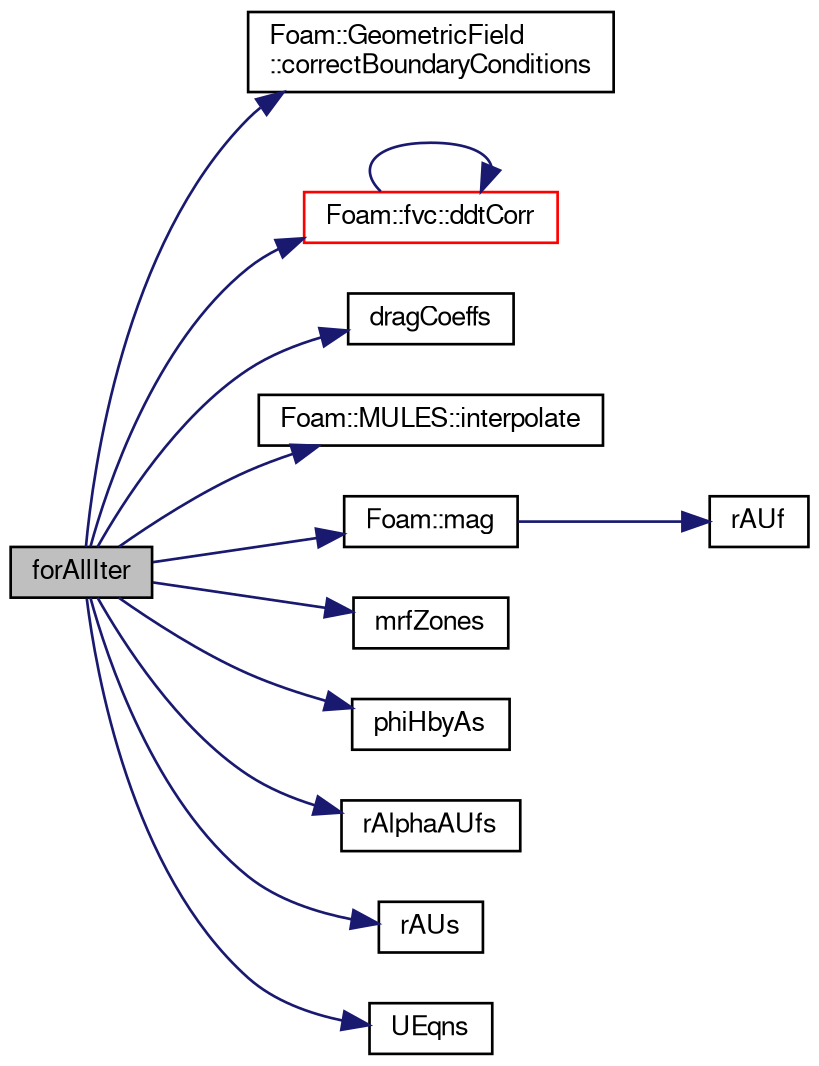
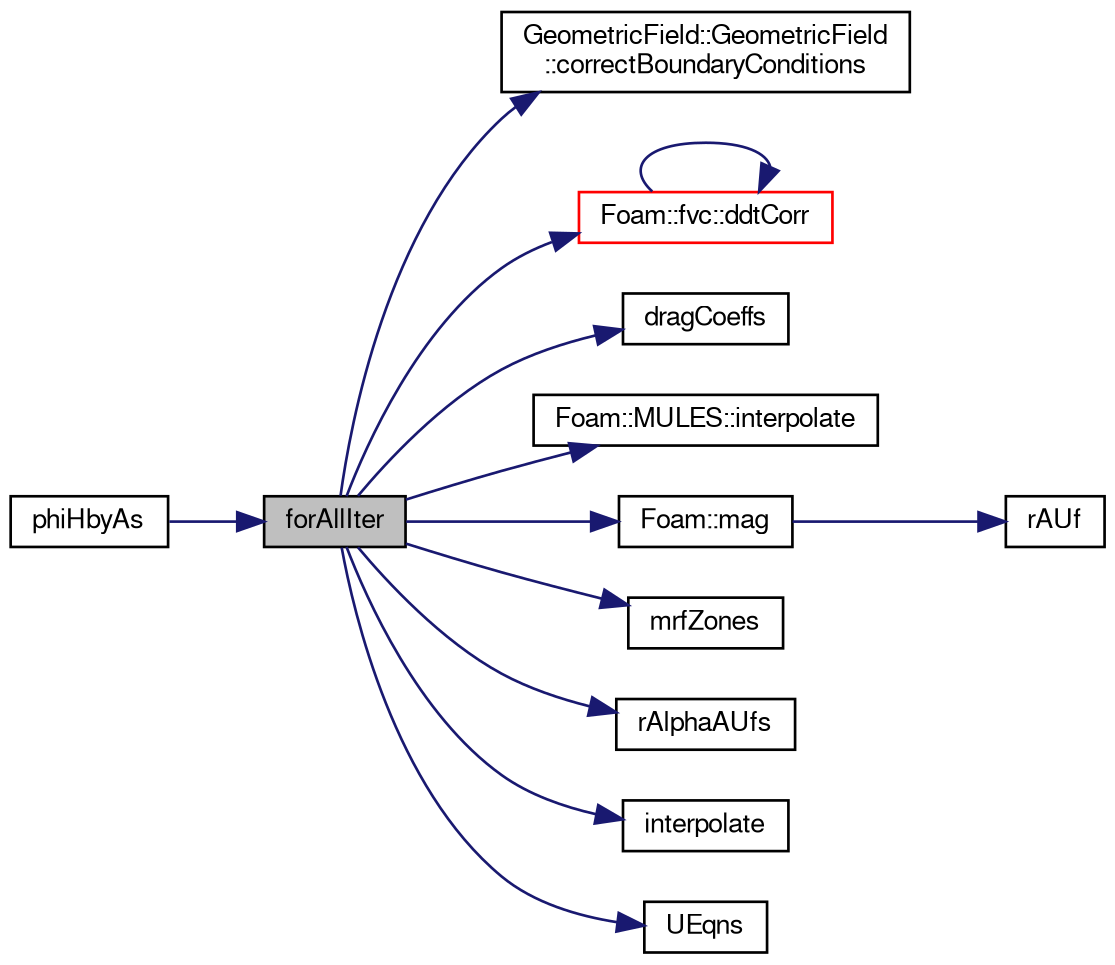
node "Foam::GeometricField ::correctBoundaryConditions": label "Foam::GeometricField ::correctBoundaryConditions" -> "GeometricField::GeometricField ::correctBoundaryConditions"
edge "forAllIter" -> "phiHbyAs": reversed
node "rAUs": label "rAUs" -> "interpolate"
